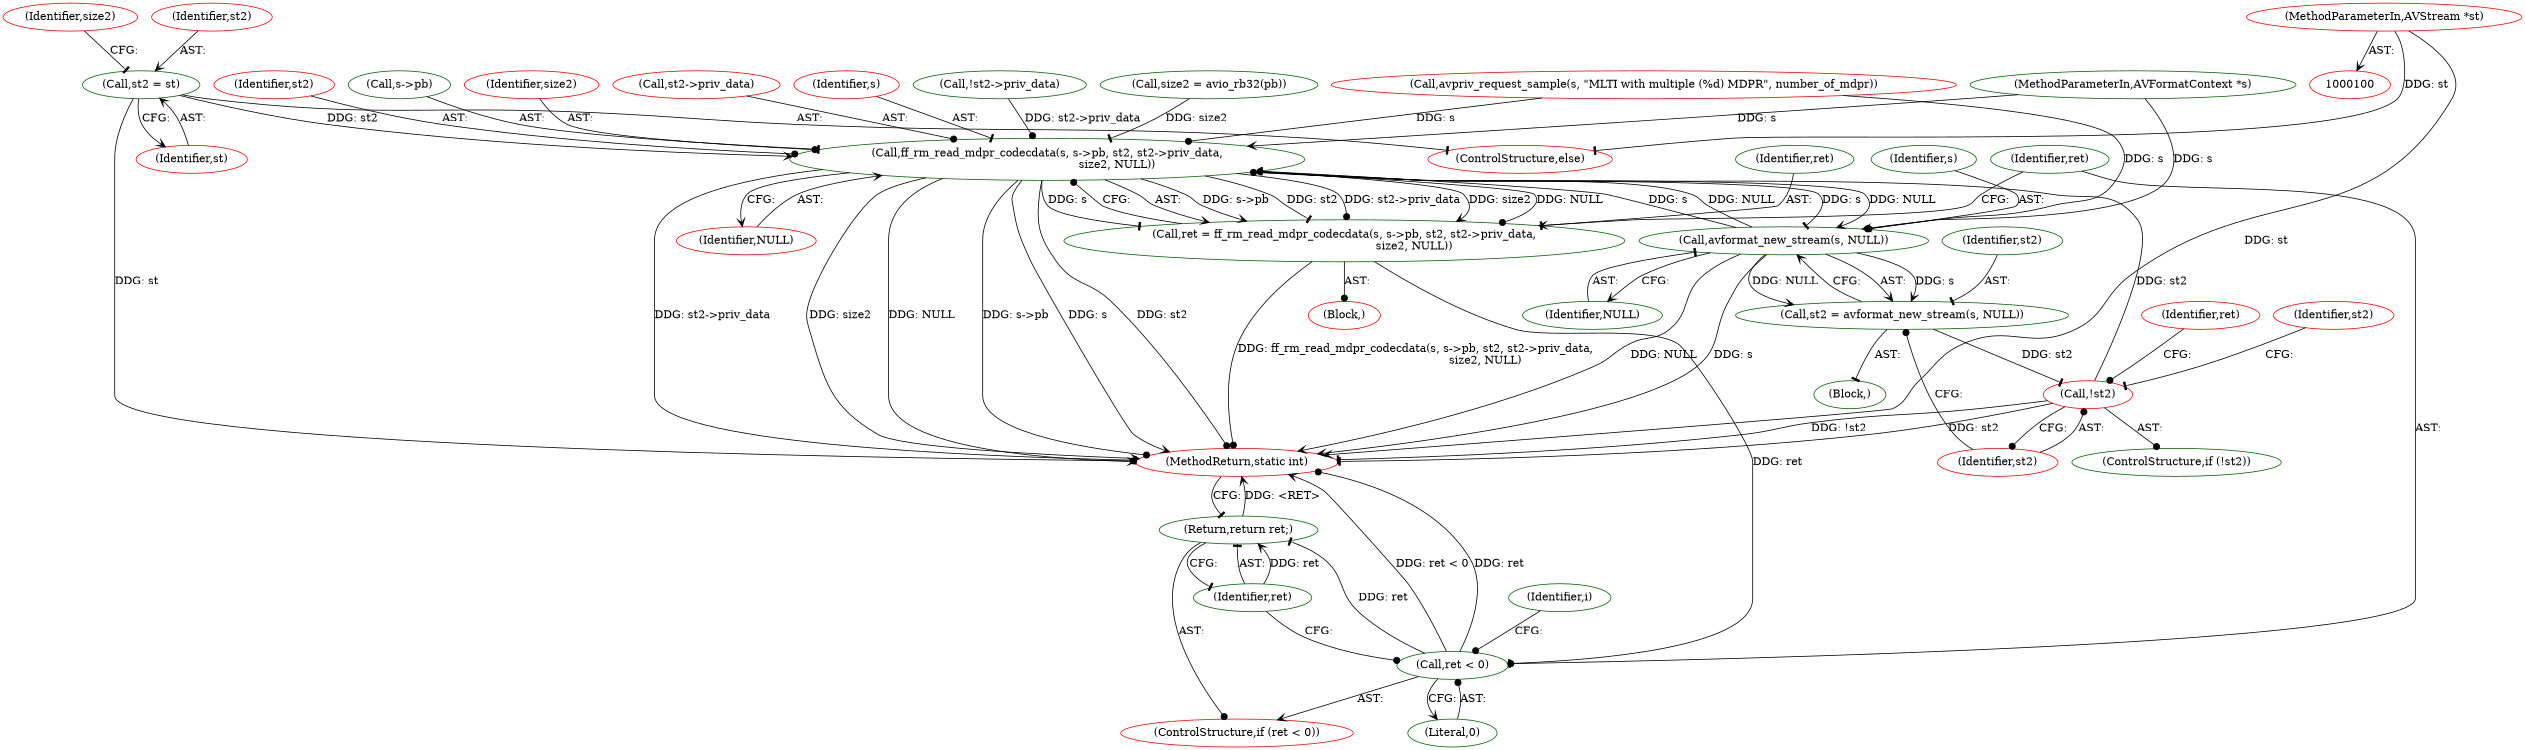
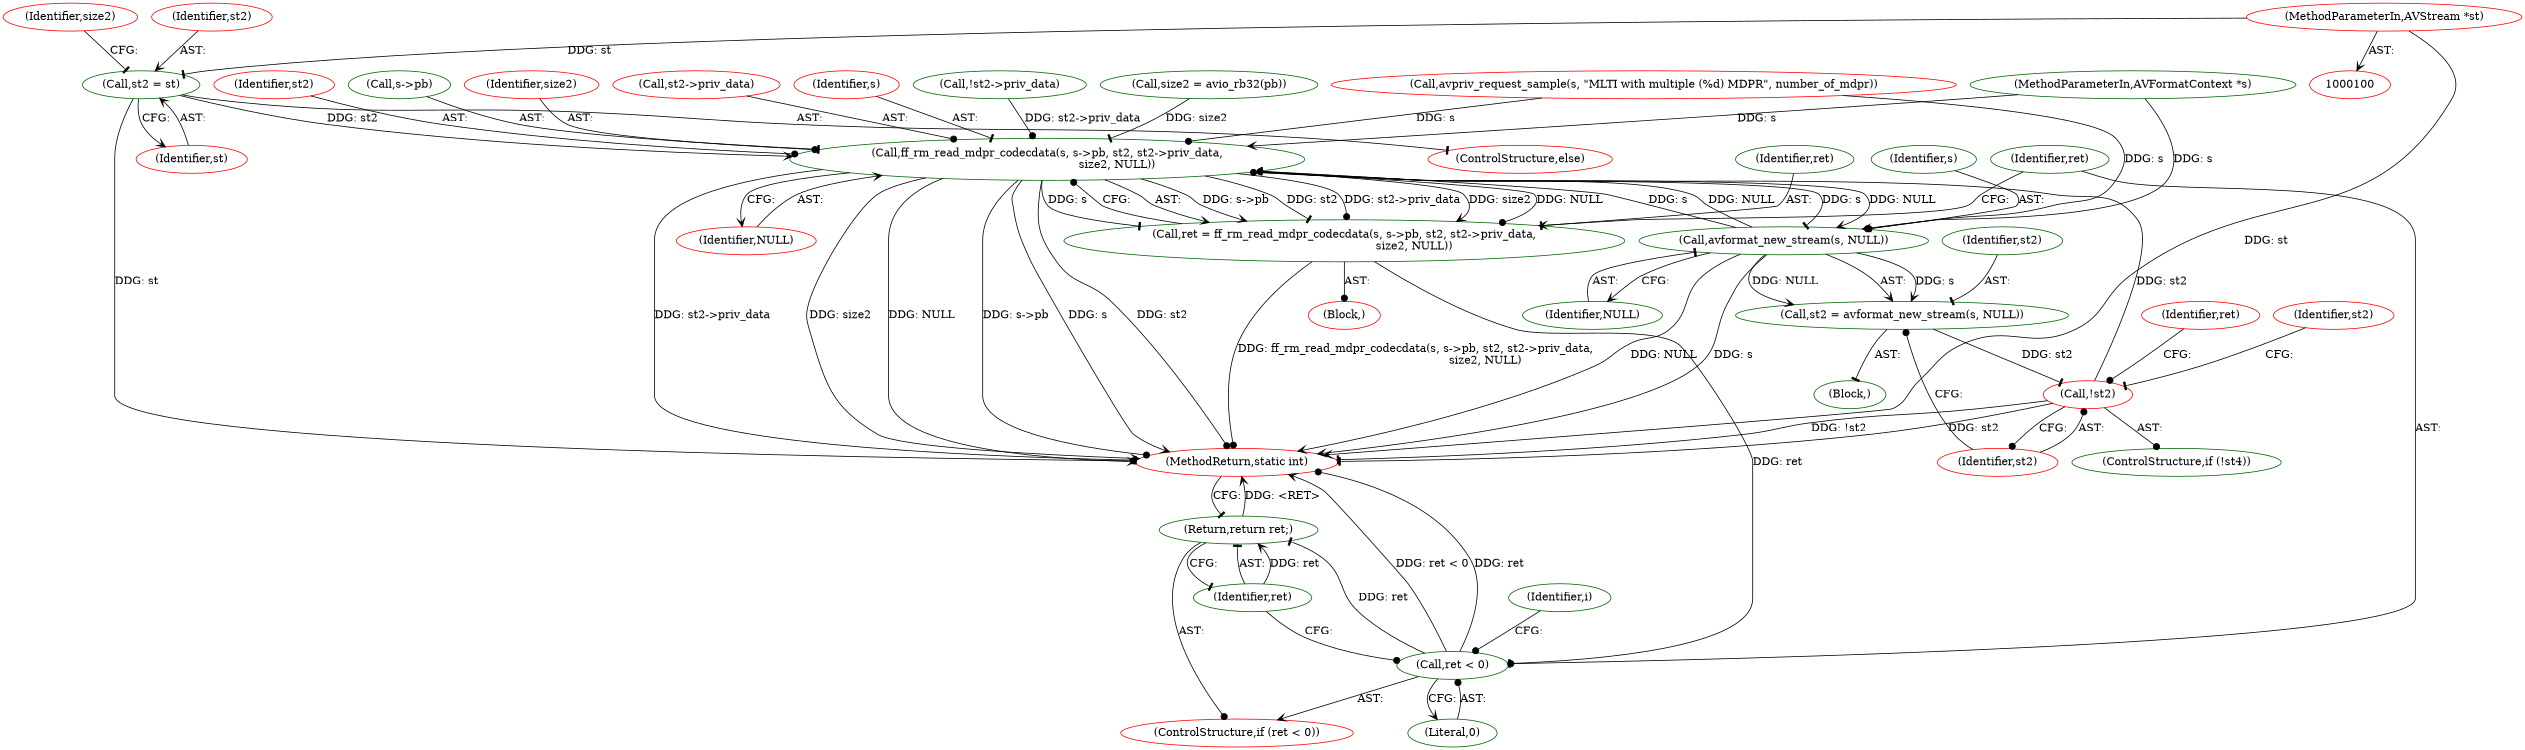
edge "(MethodParameterIn,AVStream *st)" -> "(ControlStructure,else)": now "(MethodParameterIn,AVStream *st)" -> "(Call,st2 = st)"
edge "(Call,st2 = avformat_new_stream(s, NULL))" -> "(Call,avformat_new_stream(s, NULL))": removed, label "CFG:"
node "(ControlStructure,if (!st2))": label "(ControlStructure,if (!st2))" -> "(ControlStructure,if (!st4))"
